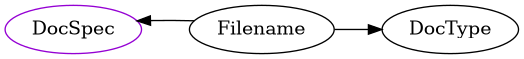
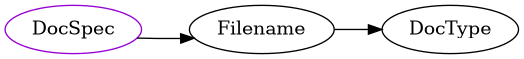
edge "Filename" -> "DocSpec": reversed
